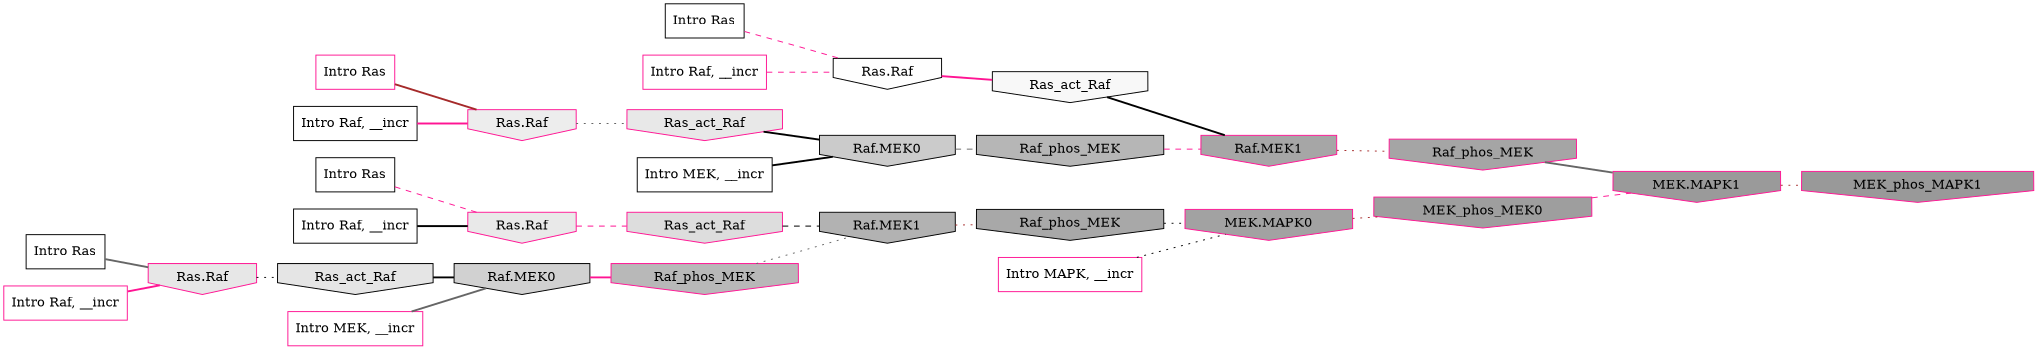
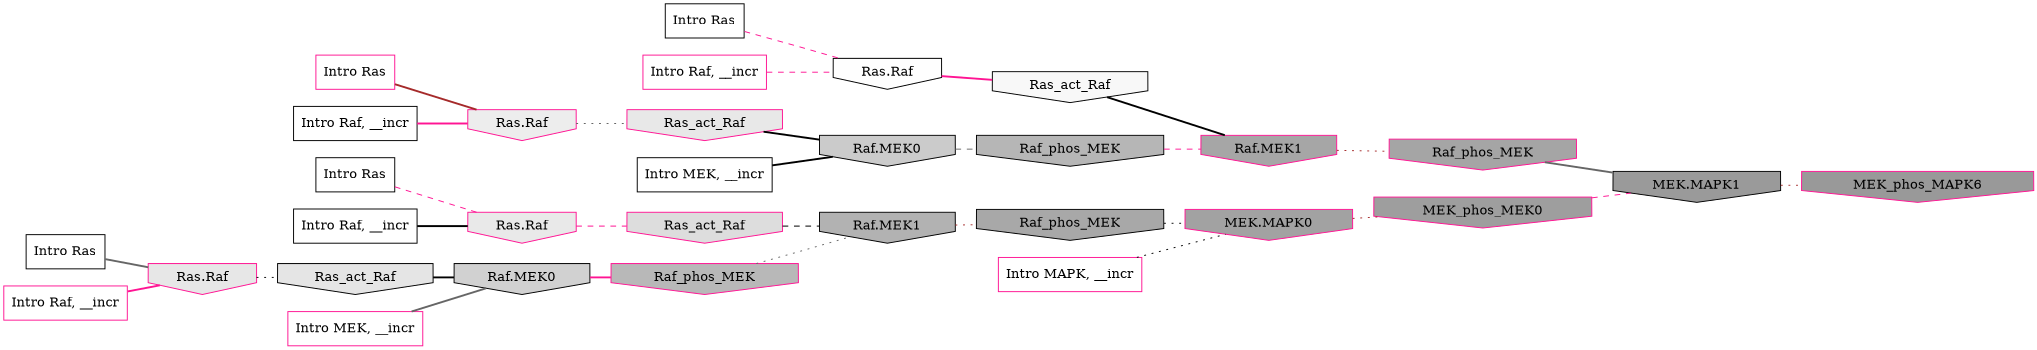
node "MEK.MAPK1": color deeppink -> black
node "MEK_phos_MAPK1": label "MEK_phos_MAPK1" -> "MEK_phos_MAPK6"
